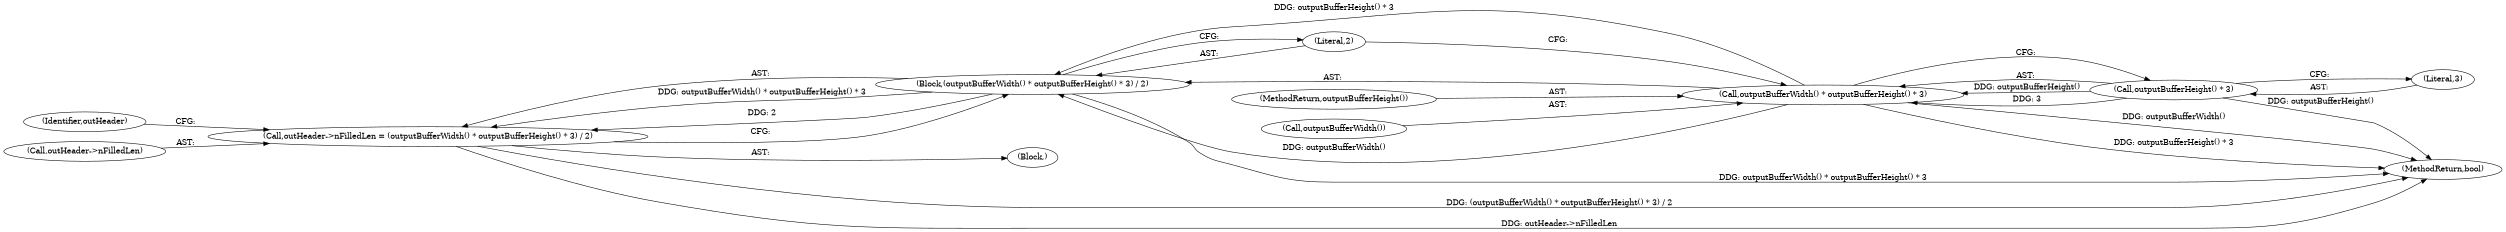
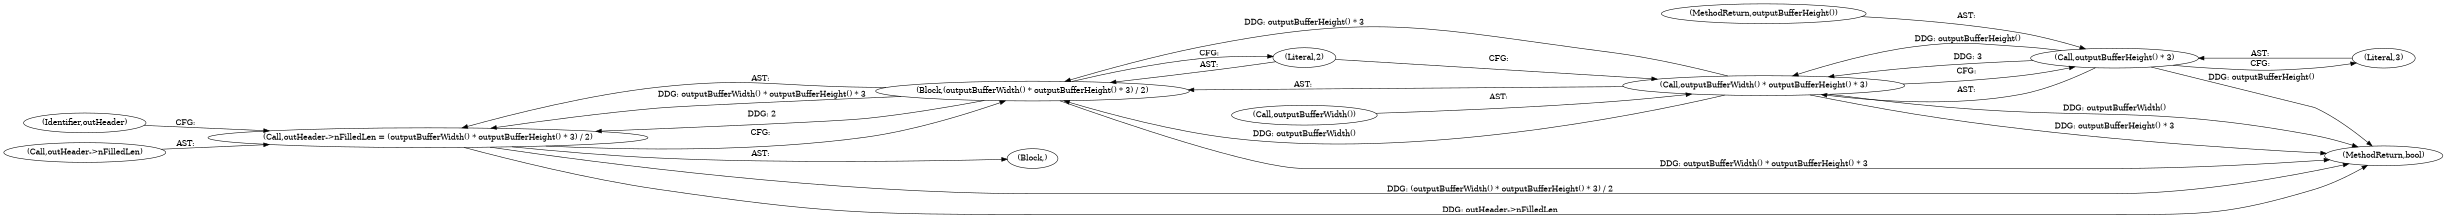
edge "(MethodReturn,outputBufferHeight())" -> "(Call,outputBufferWidth() * outputBufferHeight() * 3)": now "(MethodReturn,outputBufferHeight())" -> "(Call,outputBufferHeight() * 3)"
